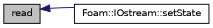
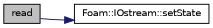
edge "Foam::IOstream::setState" -> "read": reversed
